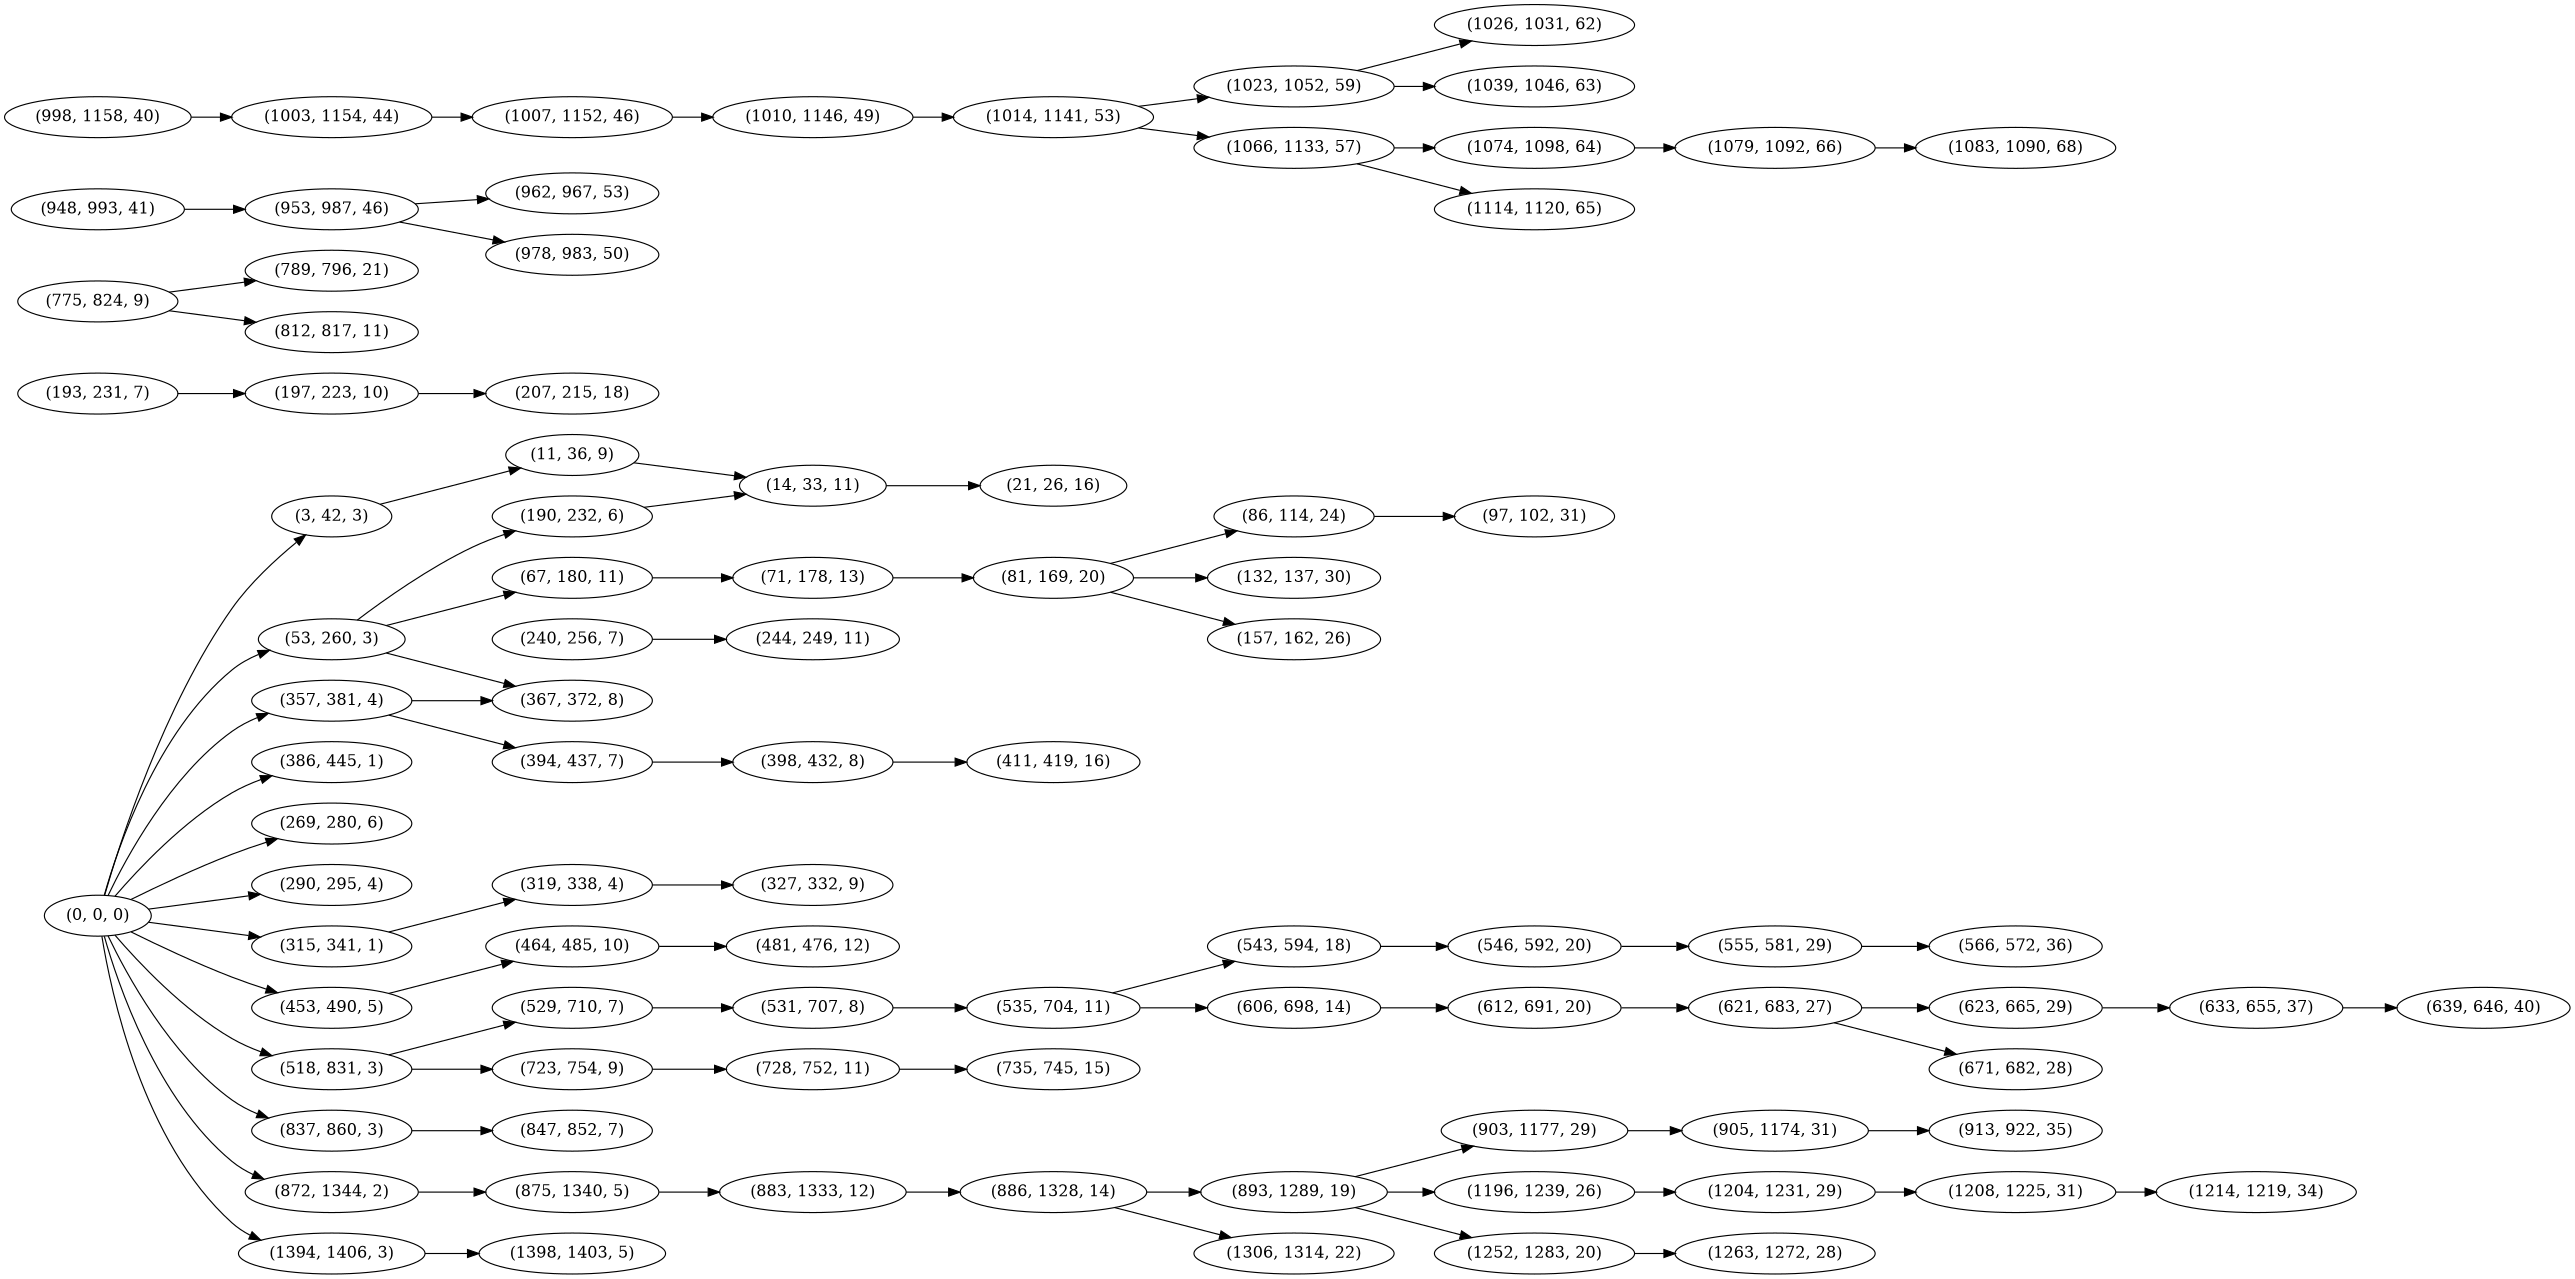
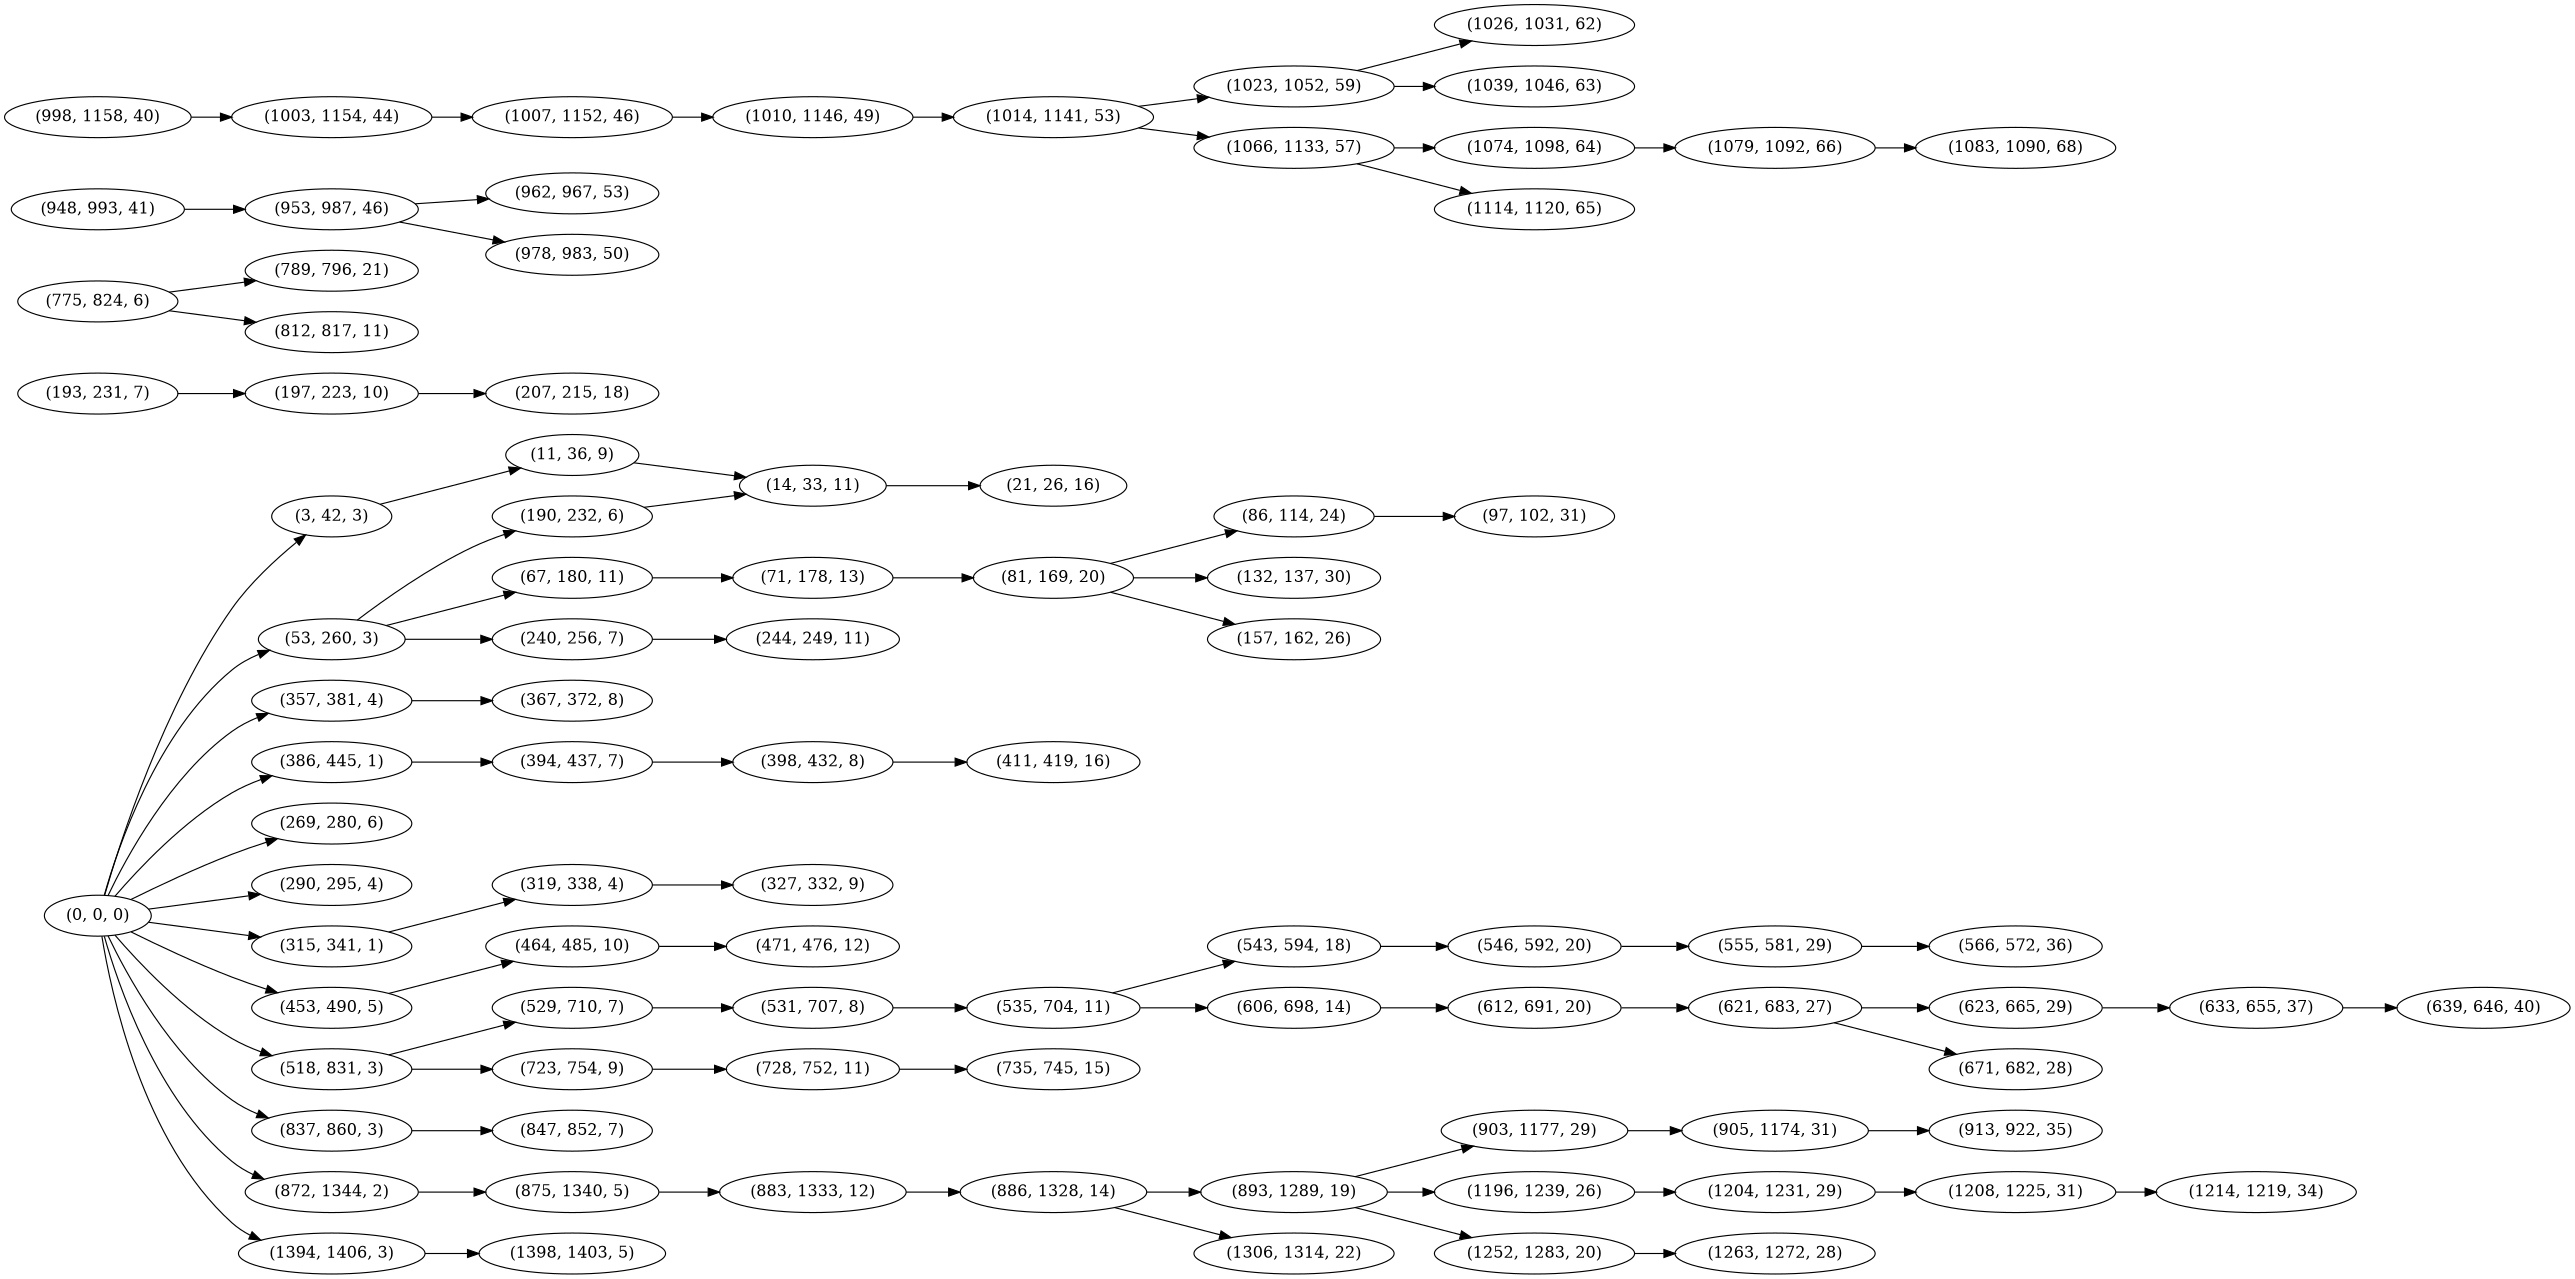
node "(775, 824, 9)": label "(775, 824, 9)" -> "(775, 824, 6)"
edge "(53, 260, 3)" -> "(367, 372, 8)": now "(53, 260, 3)" -> "(240, 256, 7)"
edge "(357, 381, 4)" -> "(394, 437, 7)": now "(386, 445, 1)" -> "(394, 437, 7)"
node "(481, 476, 12)": label "(481, 476, 12)" -> "(471, 476, 12)"
